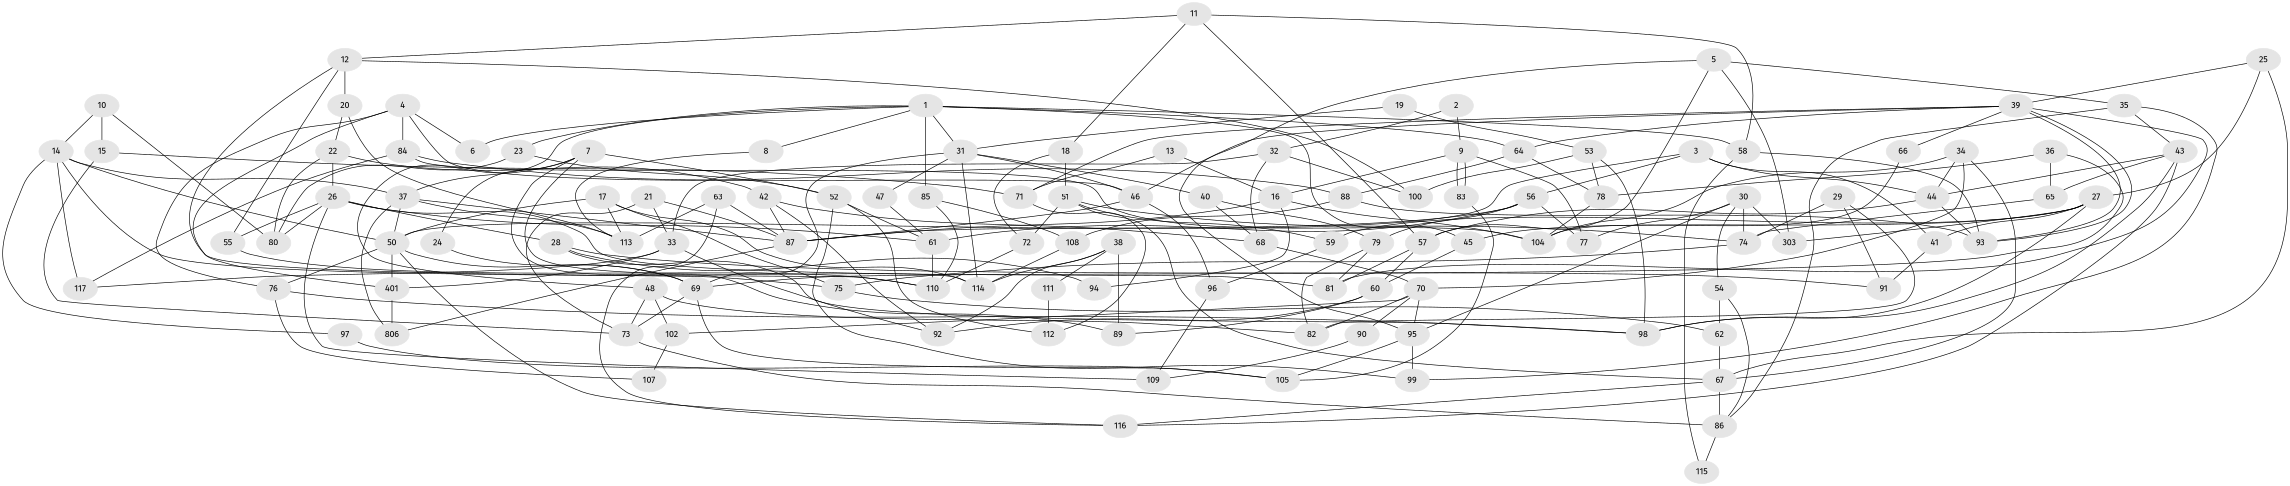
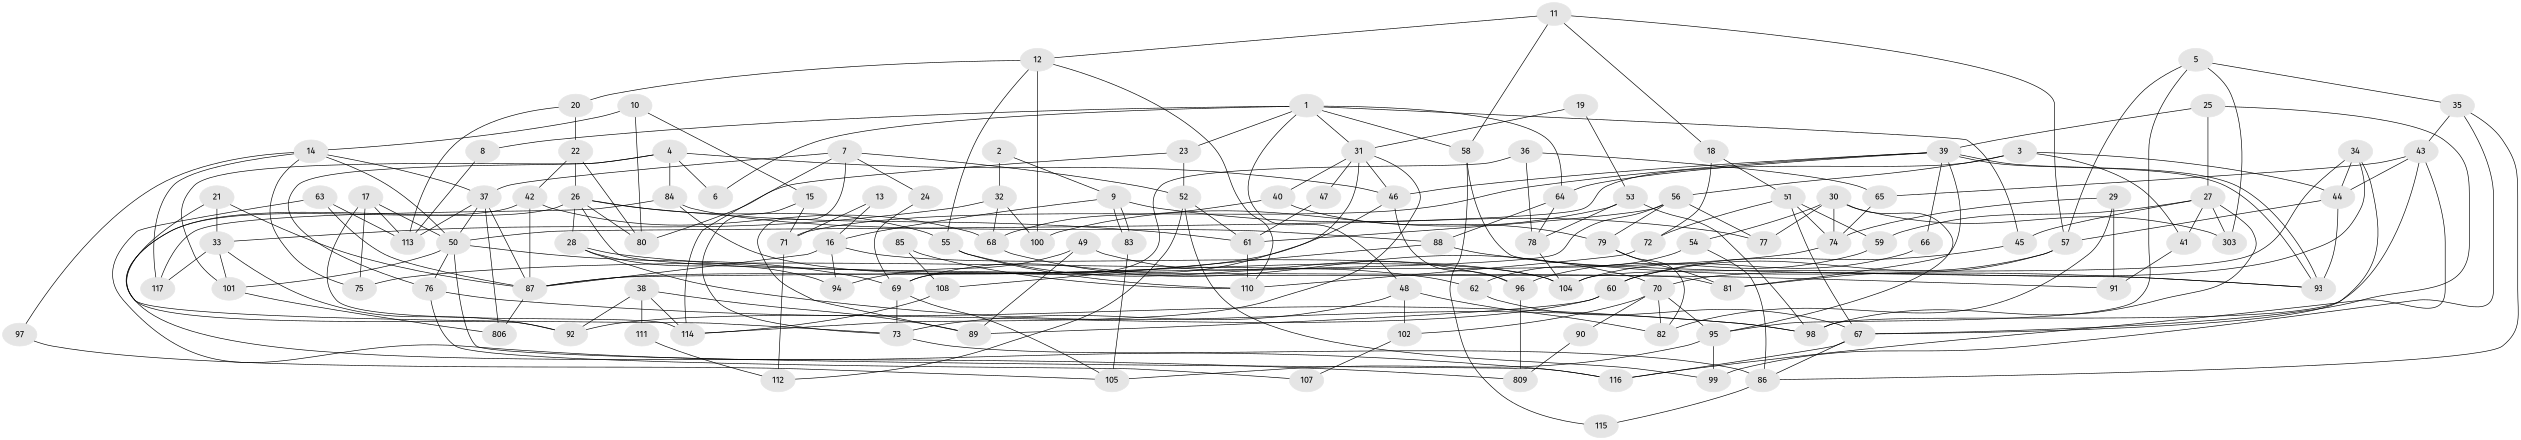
edge "1" -- "85": removed
node "49": added
node "401": label "401" -> "101"
edge "75" -- "62": now "55" -- "62"
node "109": label "109" -> "809"
